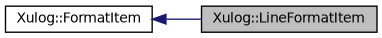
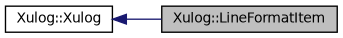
node "Xulog::FormatItem": label "Xulog::FormatItem" -> "Xulog::Xulog"
